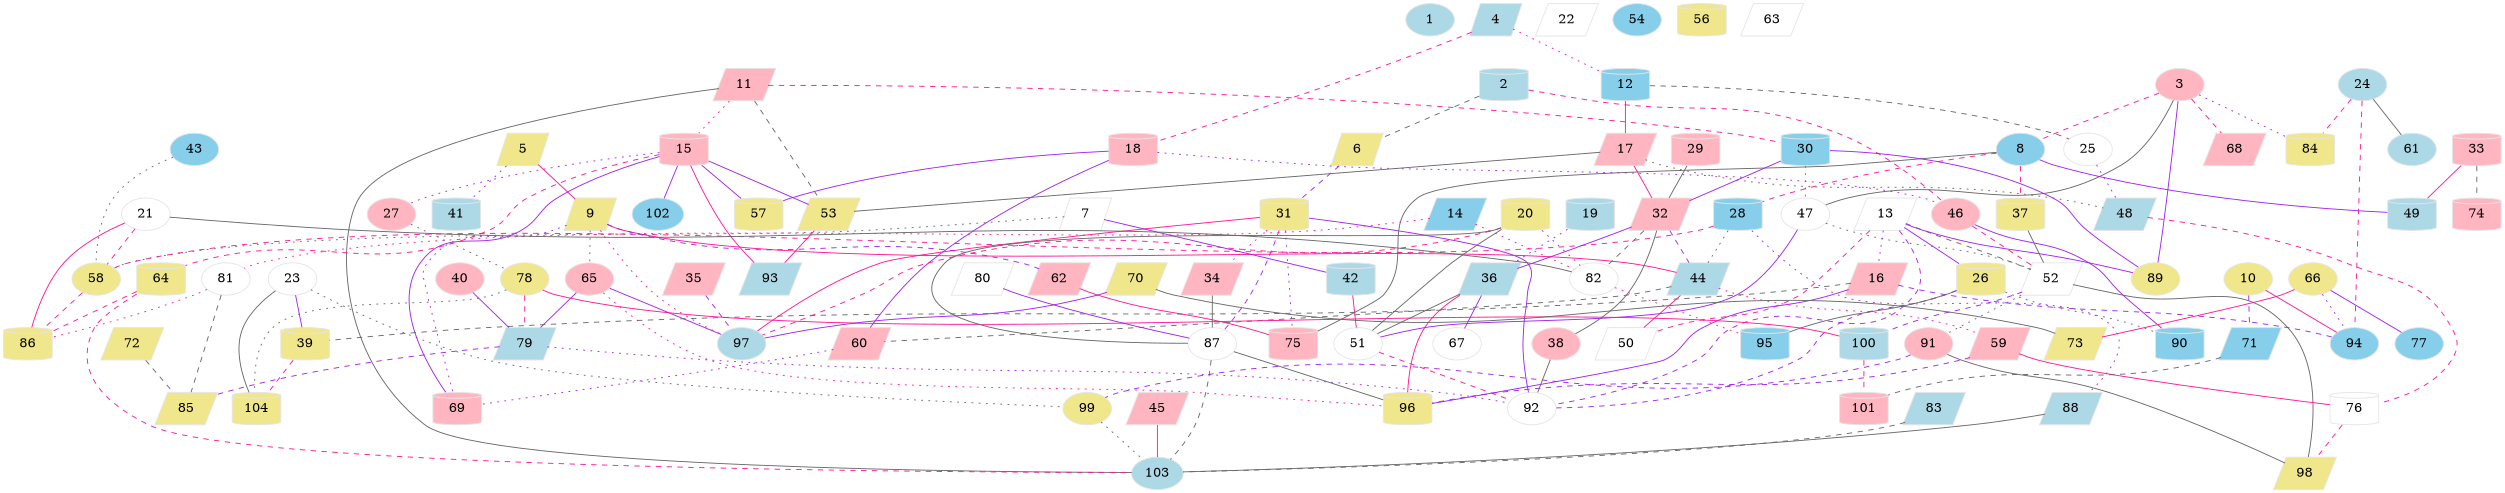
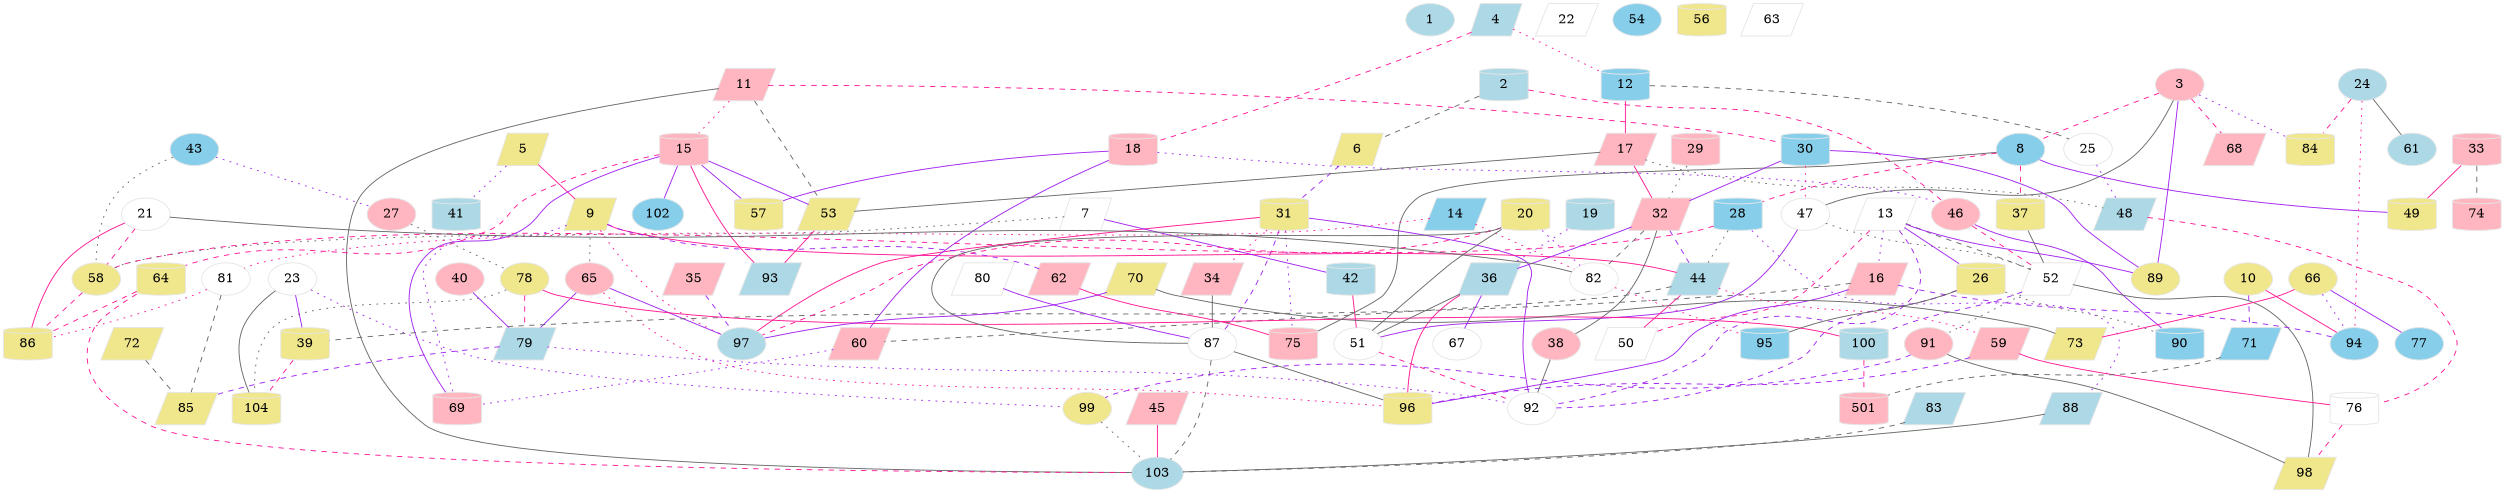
edge "15" -- "27": now "43" -- "27"
edge "29" -- "32": style solid -> dotted
node "49": fillcolor lightblue -> khaki
edge "24" -- "94": style dashed -> dotted
edge "23" -- "99": color gray40 -> purple
node "101": label "101" -> "501"
